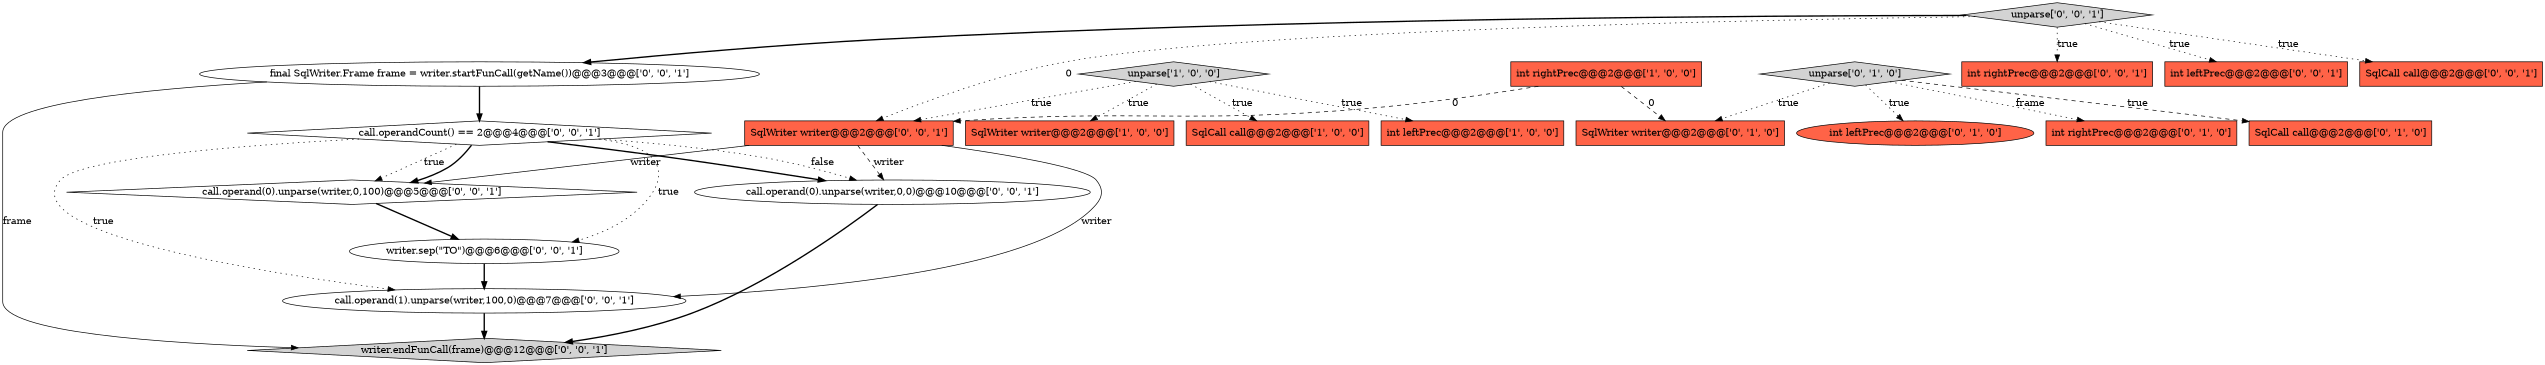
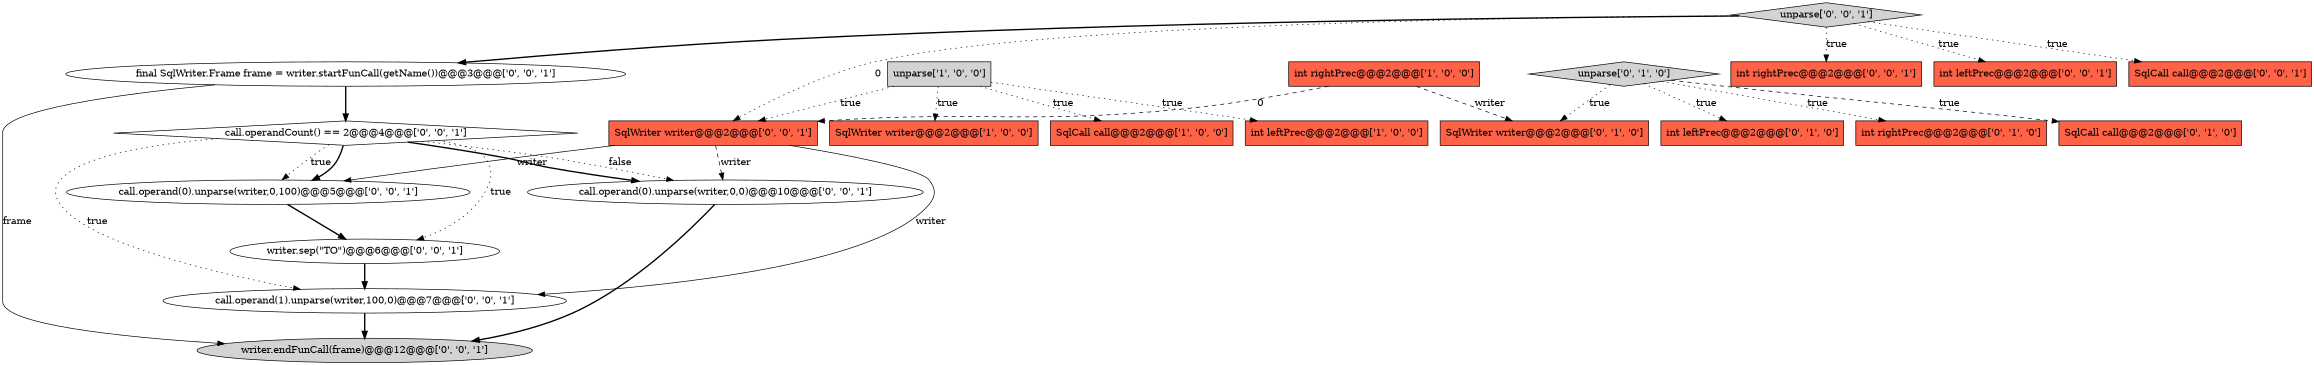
node "unparse['1', '0', '0']": shape diamond -> box
edge "int rightPrec@@@2@@@['1', '0', '0']" -> "SqlWriter writer@@@2@@@['0', '1', '0']": label "0" -> "writer"
edge "unparse['0', '1', '0']" -> "int rightPrec@@@2@@@['0', '1', '0']": label "frame" -> "true"
node "int leftPrec@@@2@@@['0', '1', '0']": shape ellipse -> box
node "call.operand(0).unparse(writer,0,100)@@@5@@@['0', '0', '1']": shape diamond -> ellipse
node "writer.endFunCall(frame)@@@12@@@['0', '0', '1']": shape diamond -> ellipse
